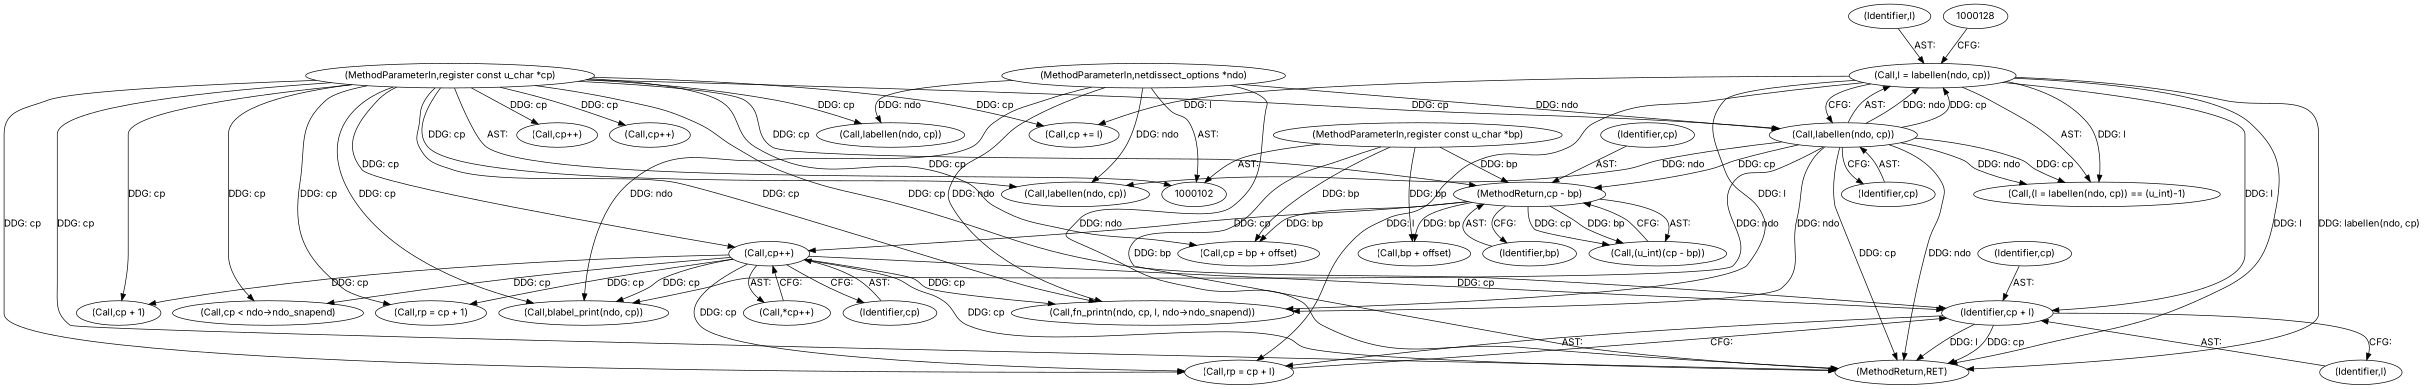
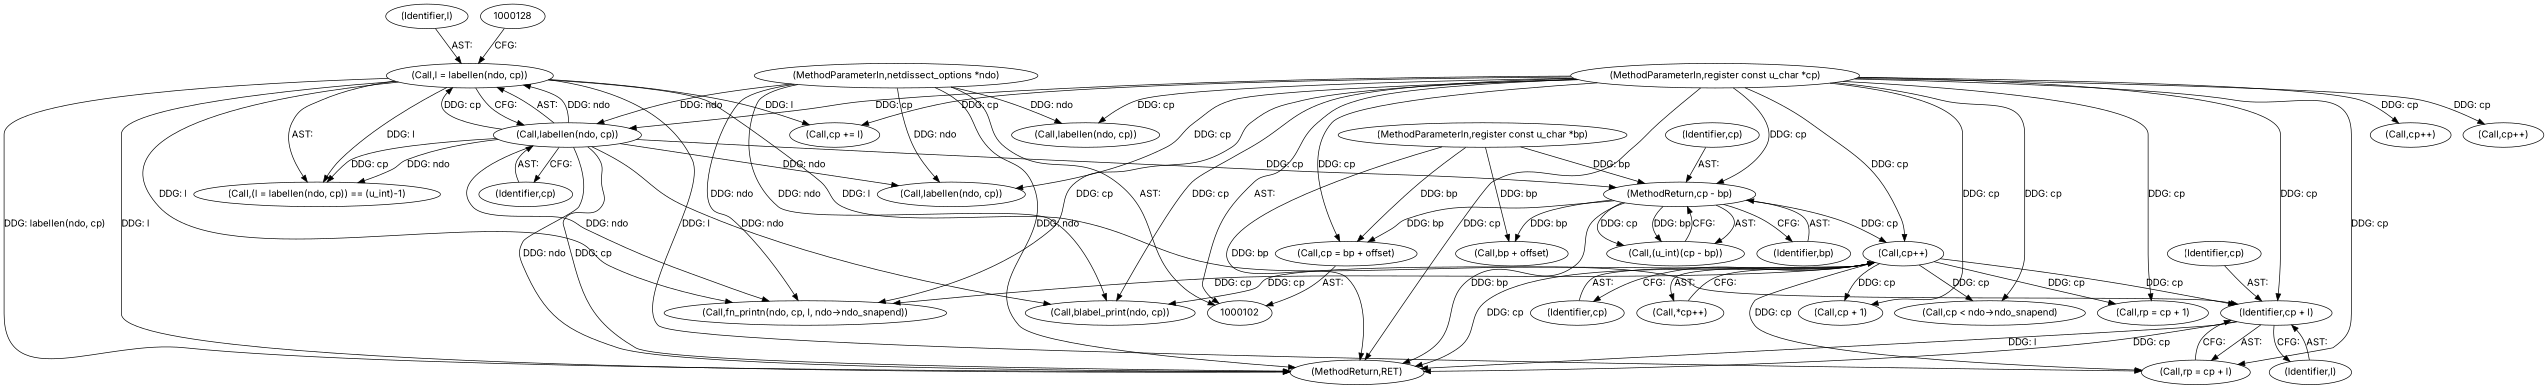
edge "(MethodParameterIn,register const u_char *bp)" -> "1000102": now "(Call,cp = bp + offset)" -> "1000102"
edge "(MethodReturn,cp - bp)" -> "(MethodReturn,RET)": added, label "DDG: bp"
